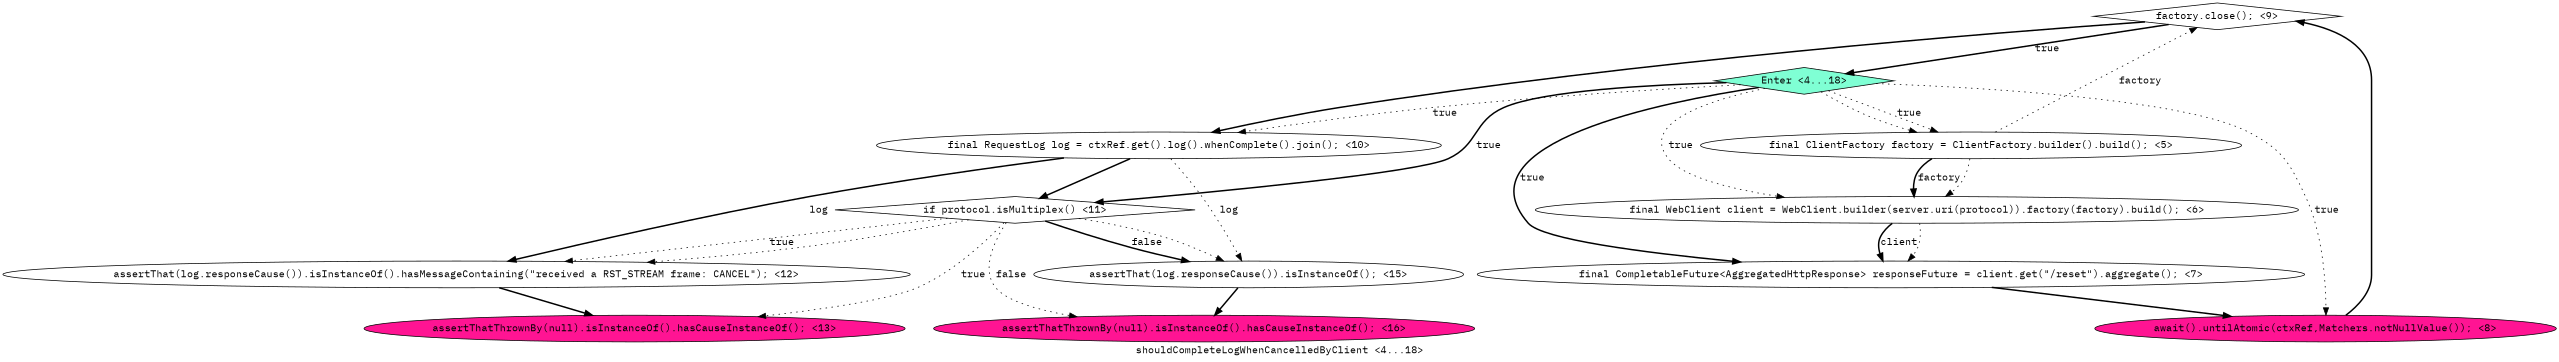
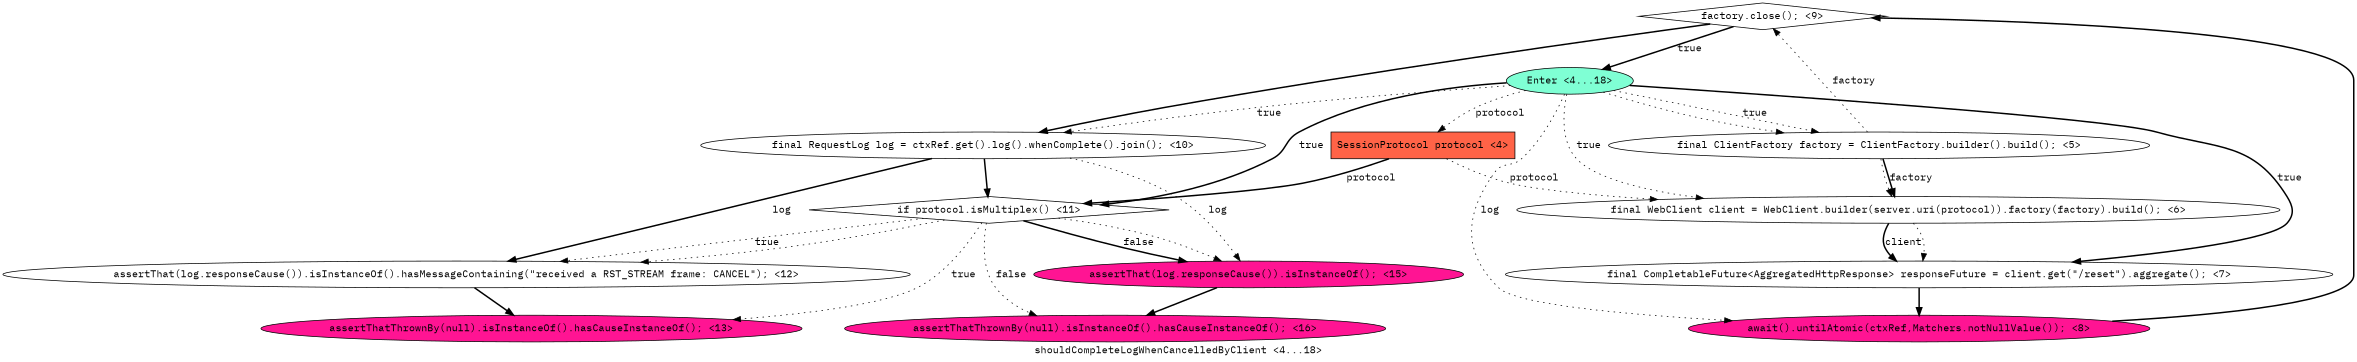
node "Enter <4...18>": shape diamond -> ellipse
node "SessionProtocol protocol <4>": added
edge "Enter <4...18>" -> "await().untilAtomic(ctxRef,Matchers.notNullValue()); <8>": label "true" -> "log"
node "assertThat(log.responseCause()).isInstanceOf(); <15>": fillcolor white -> deeppink
